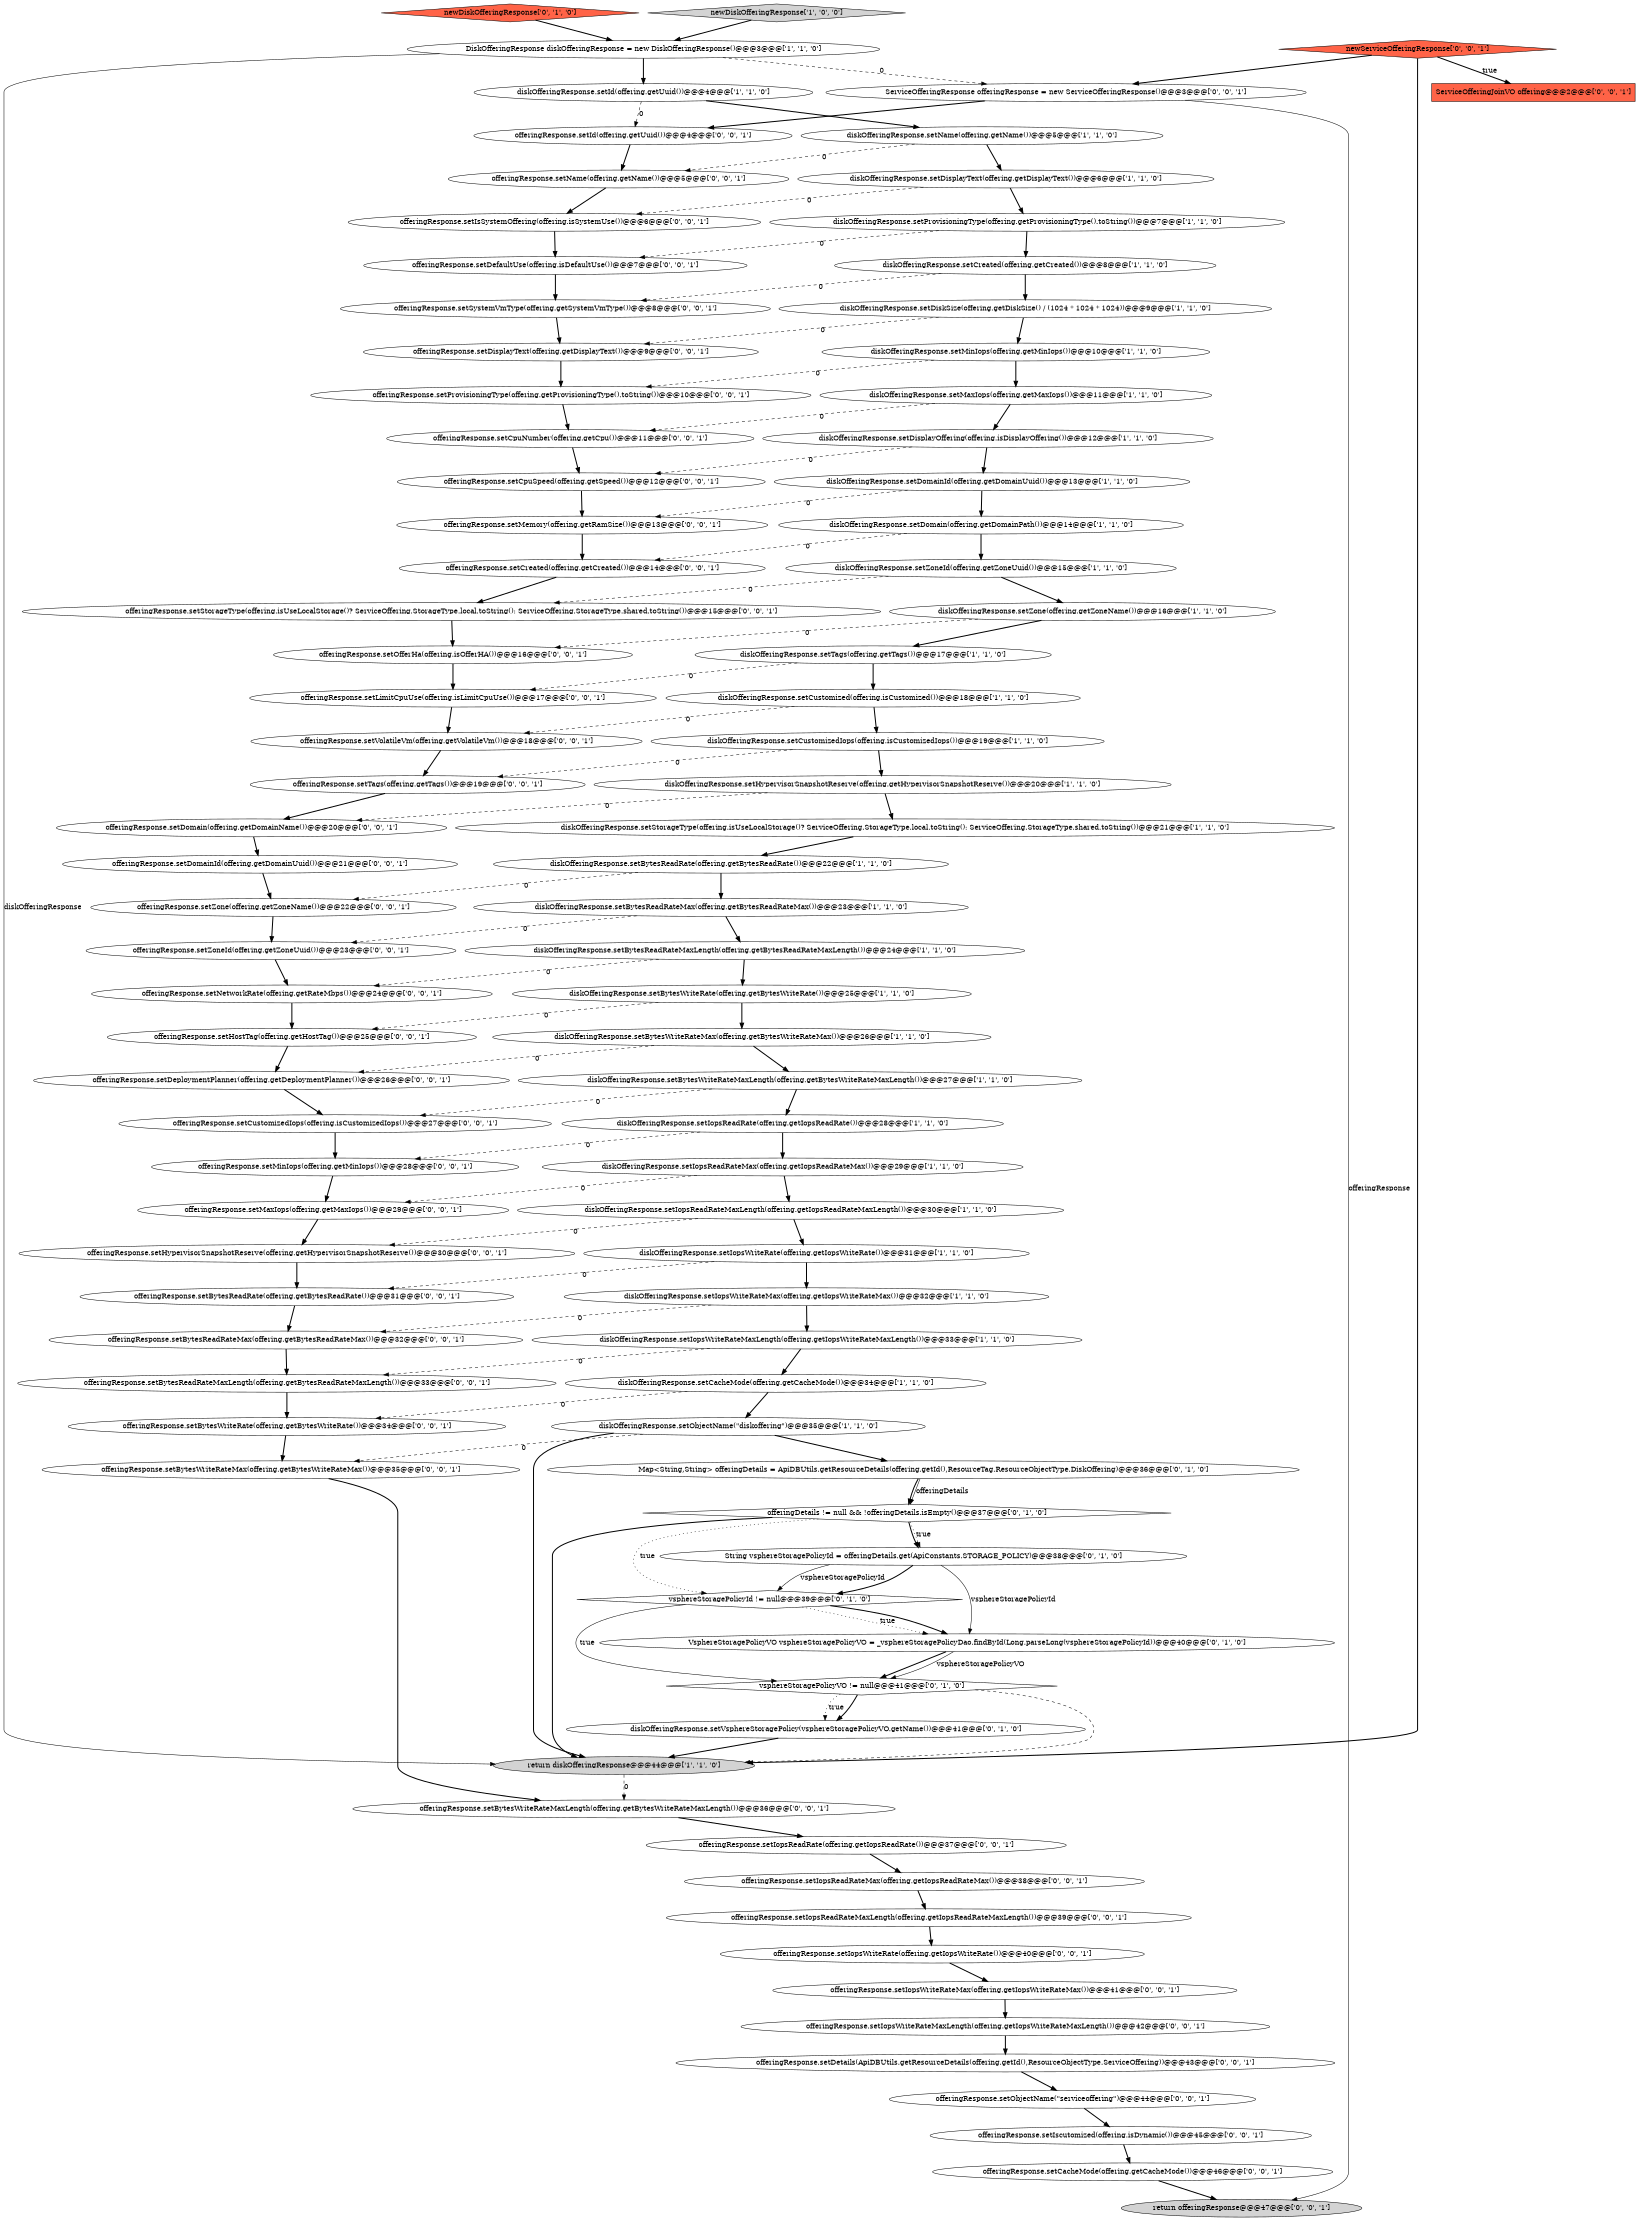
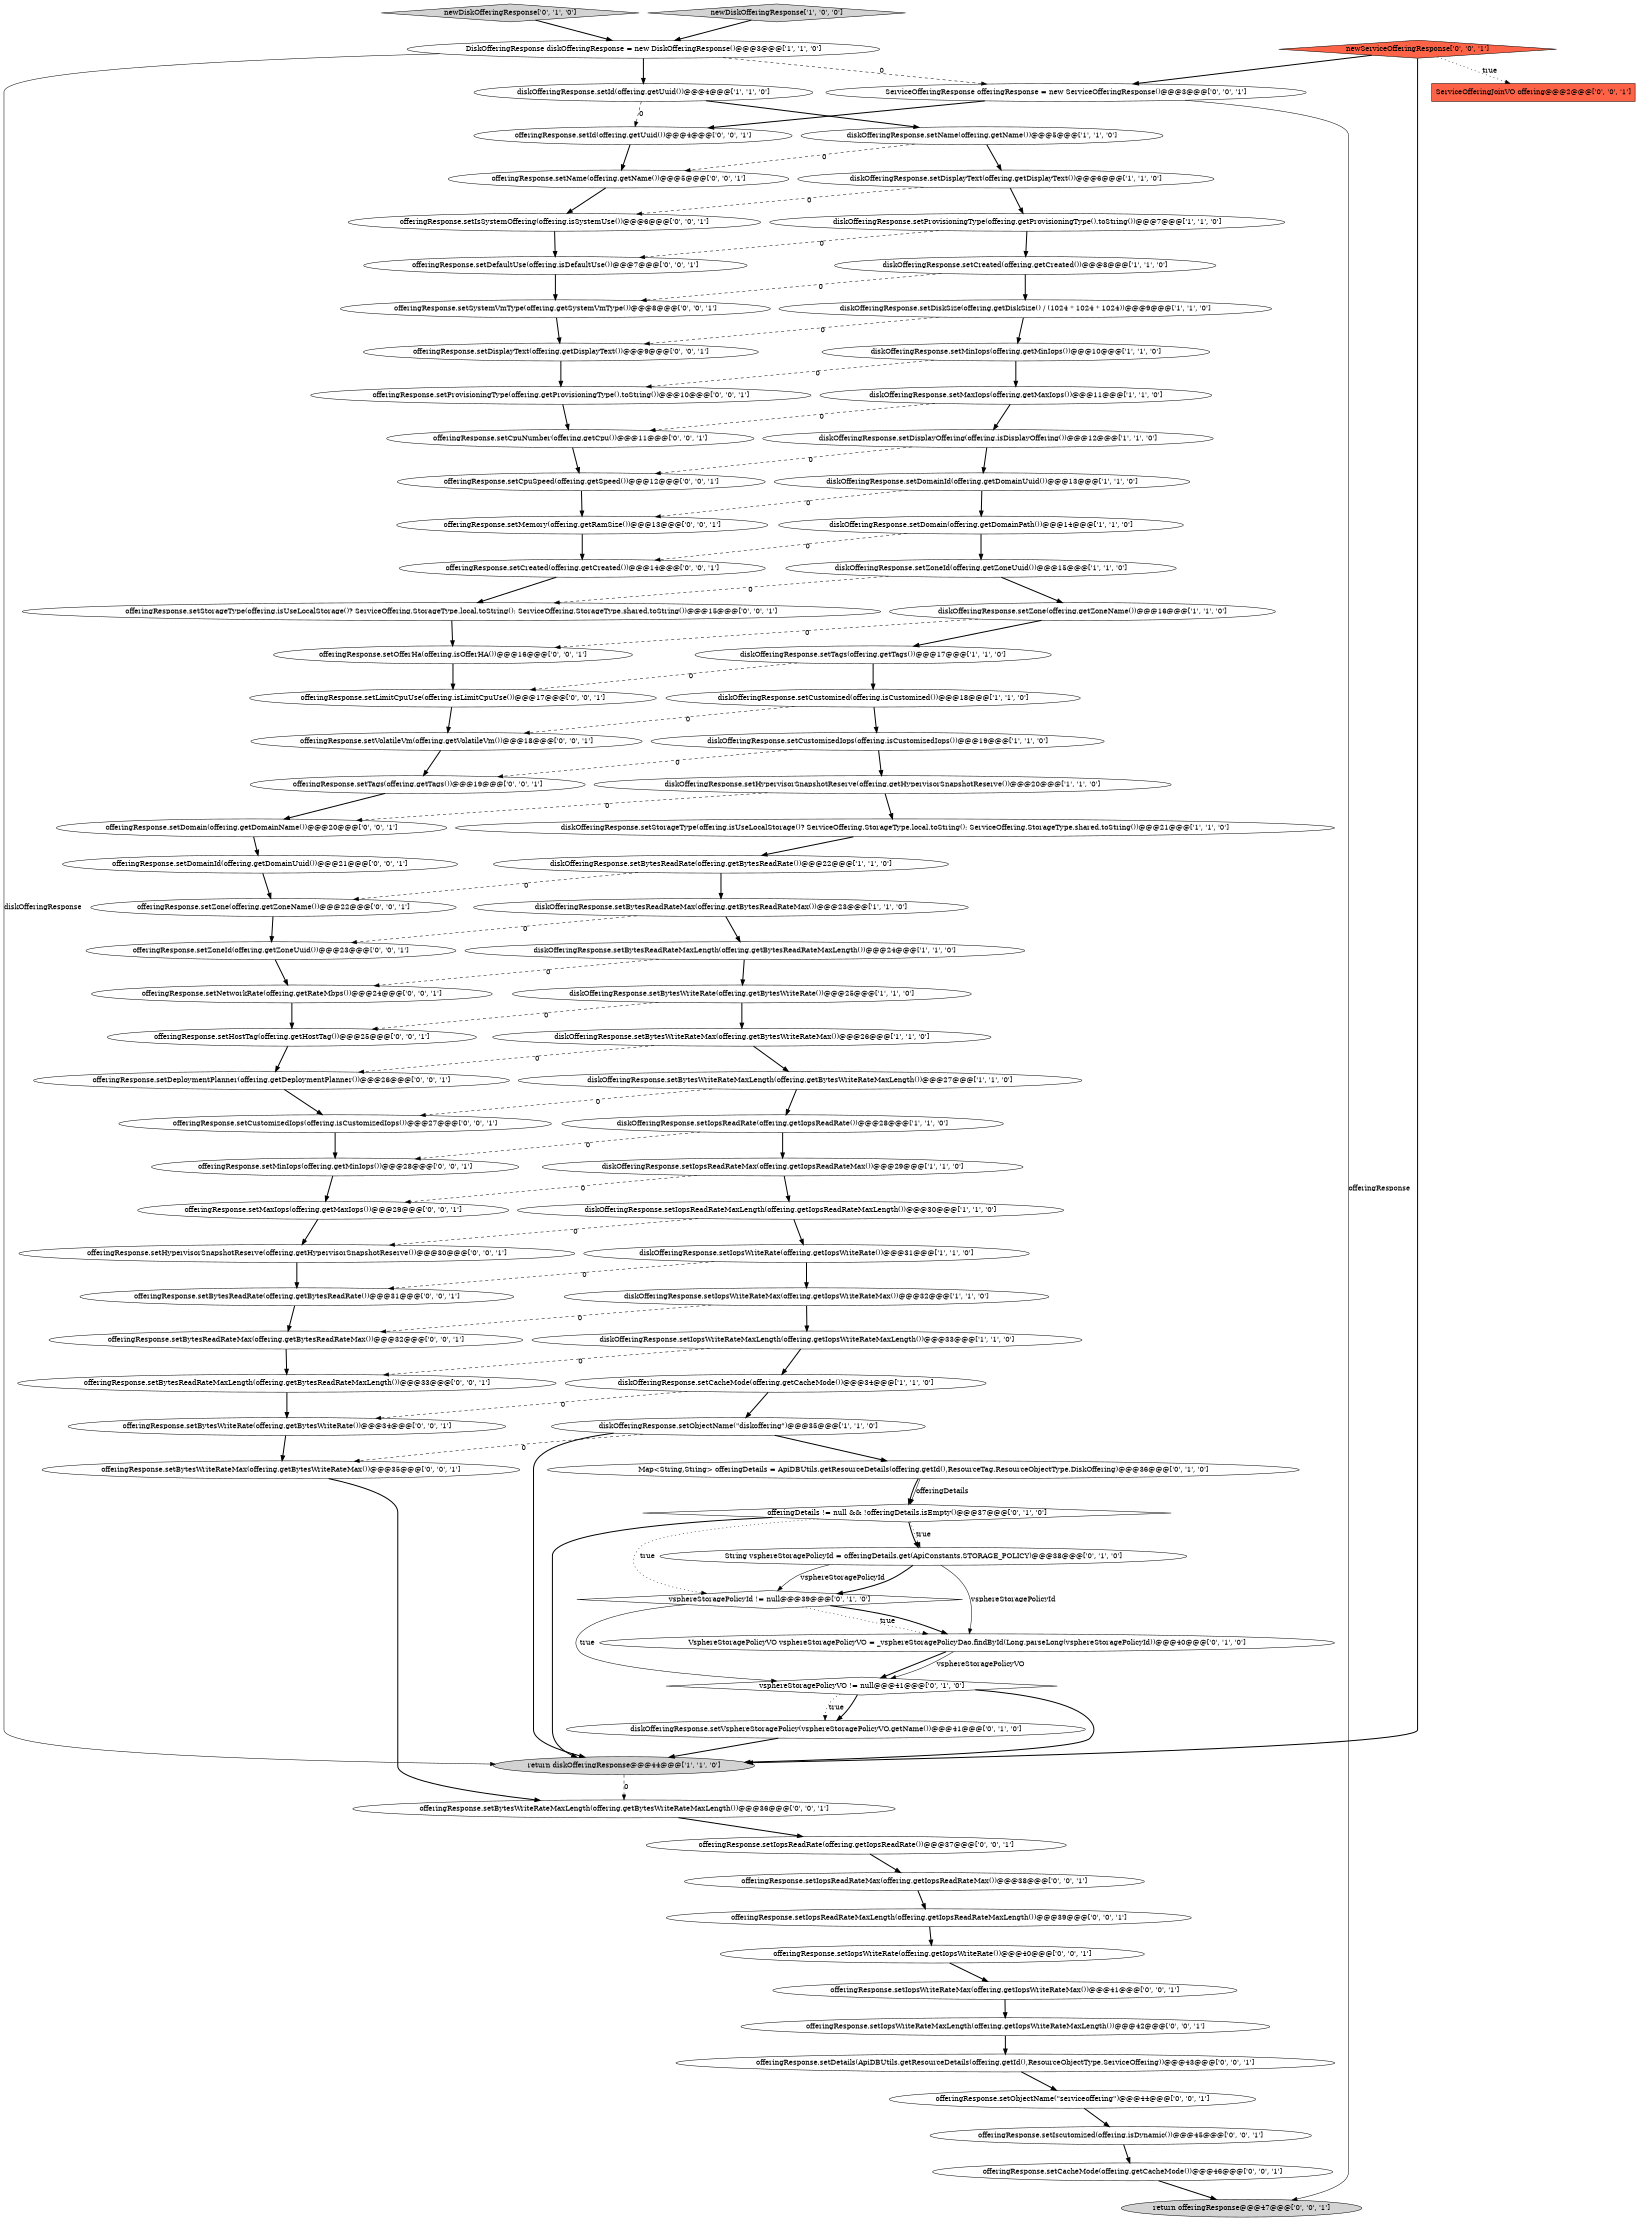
node "newDiskOfferingResponse['0', '1', '0']": fillcolor tomato -> lightgray
edge "newServiceOfferingResponse['0', '0', '1']" -> "ServiceOfferingJoinVO offering@@@2@@@['0', '0', '1']": style bold -> dotted
edge "vsphereStoragePolicyVO != null@@@41@@@['0', '1', '0']" -> "return diskOfferingResponse@@@44@@@['1', '1', '0']": style dashed -> bold
